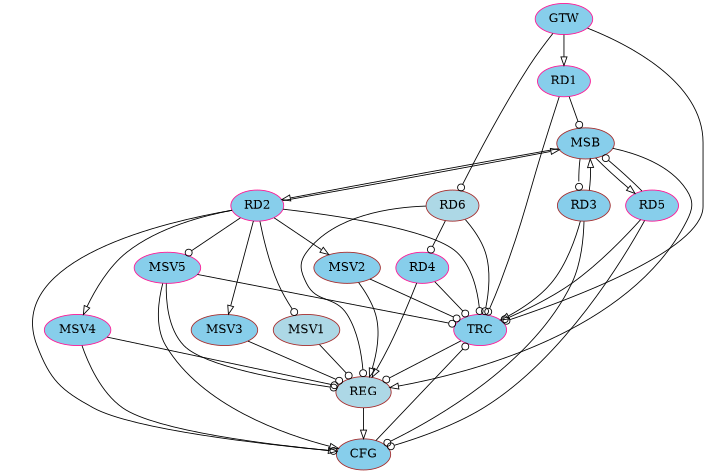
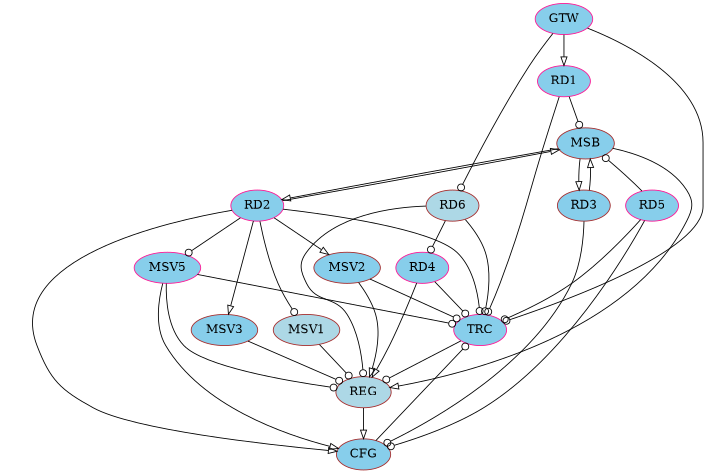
edge "MSB" -> "RD3": arrowhead odot -> onormal
edge "MSB" -> "RD5": removed
edge "RD3" -> "TRC": removed
node "MSV4": removed
